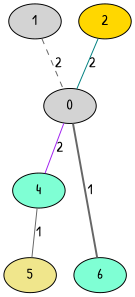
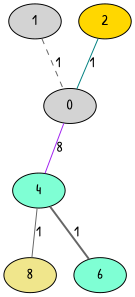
edge "1" -- "0": label "2" -> "1"
edge "2" -- "0": label "2" -> "1"
edge "0" -- "4": label "2" -> "8"
edge "0" -- "6": now "4" -- "6"
node "5": label "5" -> "8"
